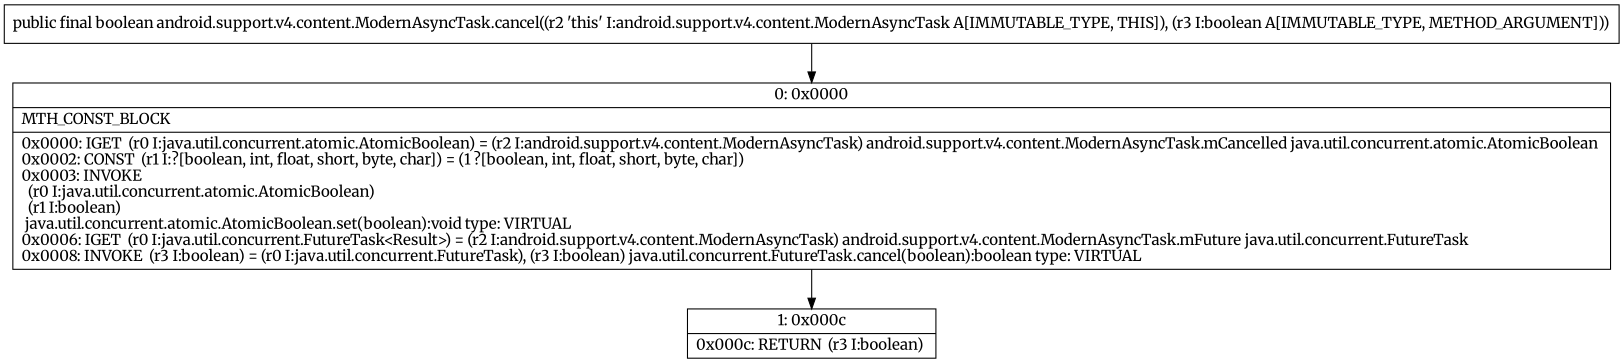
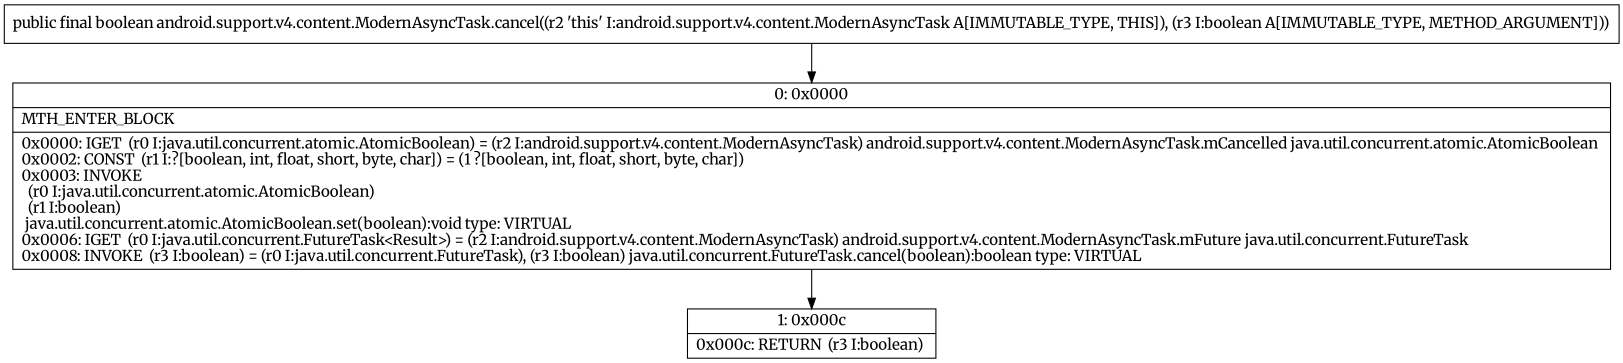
node "0: 0x0000": text "MTH_CONST_BLOCK" -> "MTH_ENTER_BLOCK"
